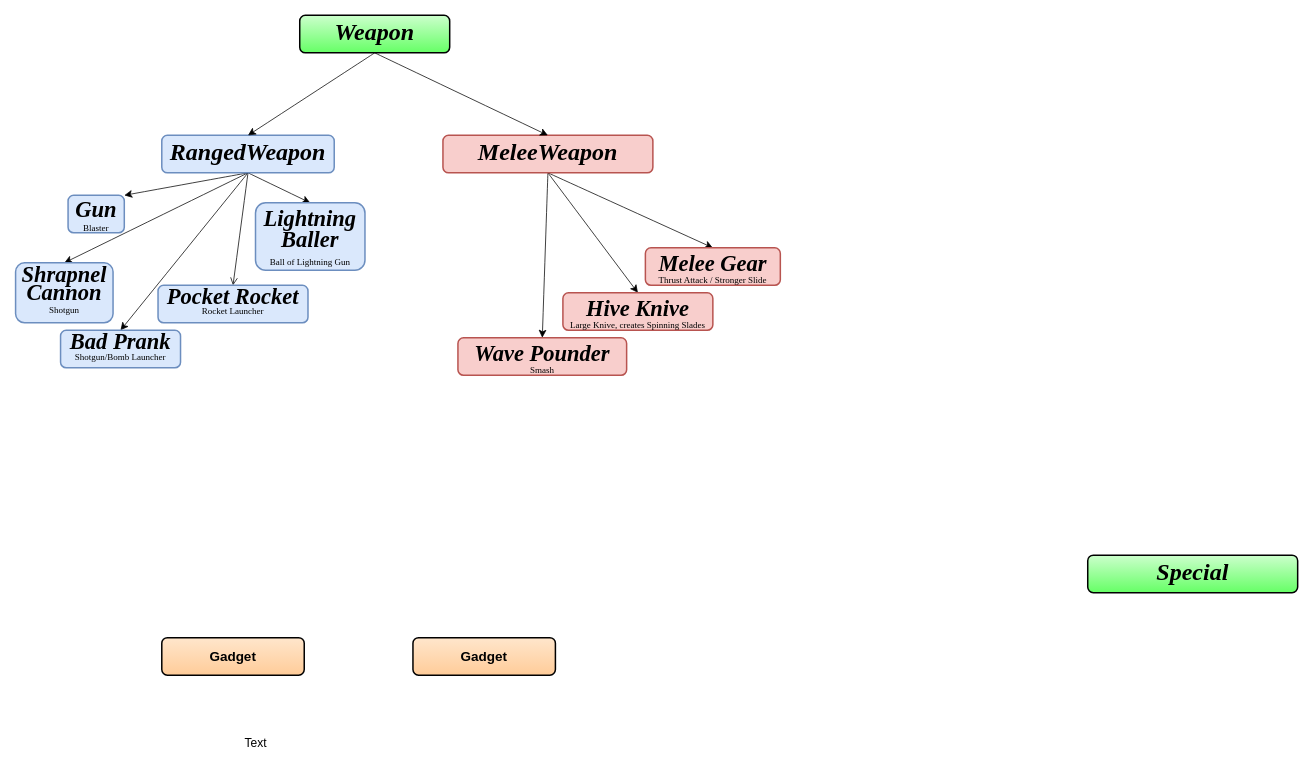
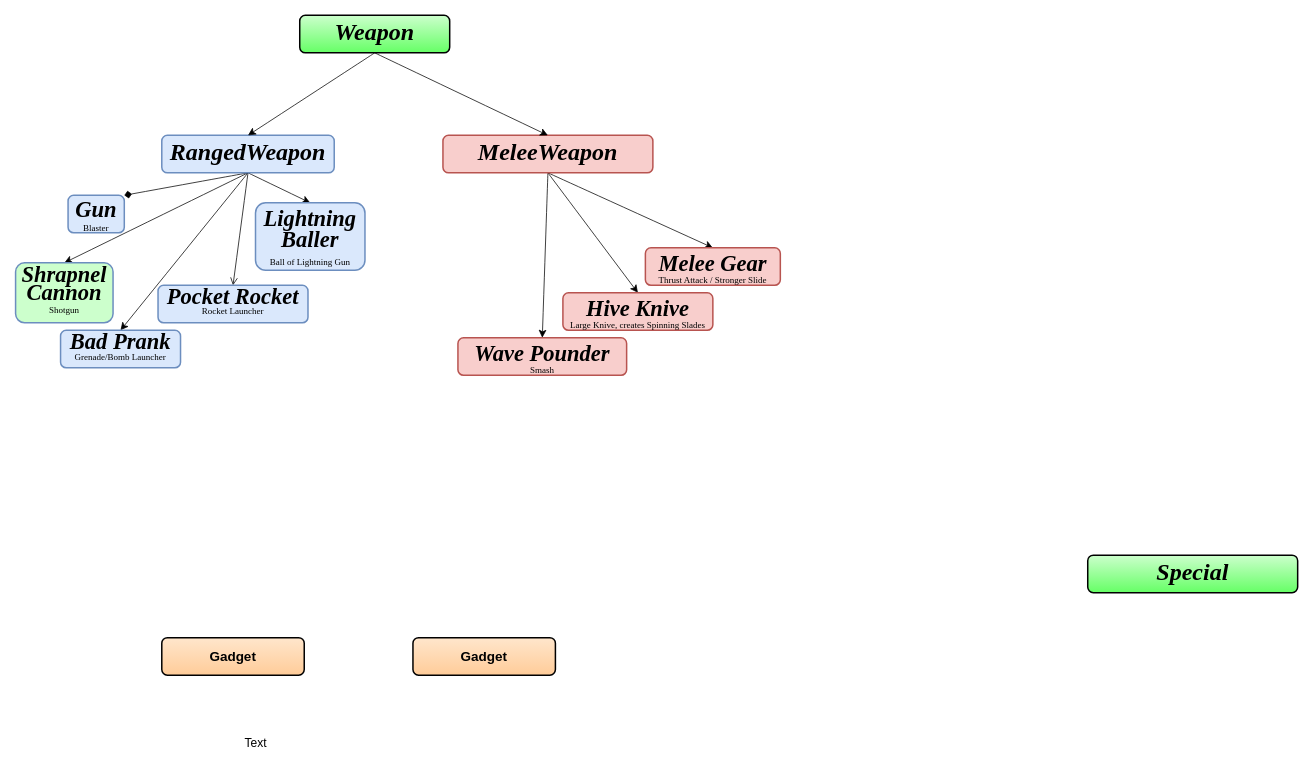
edge "RangedWeapon" -> "Gun Blaster": arrowhead classic -> diamond
node "Shrapnel Cannon Shotgun": fillcolor #dae8fc -> #ccffcc
node "Bad Prank Shotgun/Bomb Launcher": label "Bad Prank Shotgun/Bomb Launcher" -> "Bad Prank Grenade/Bomb Launcher"
